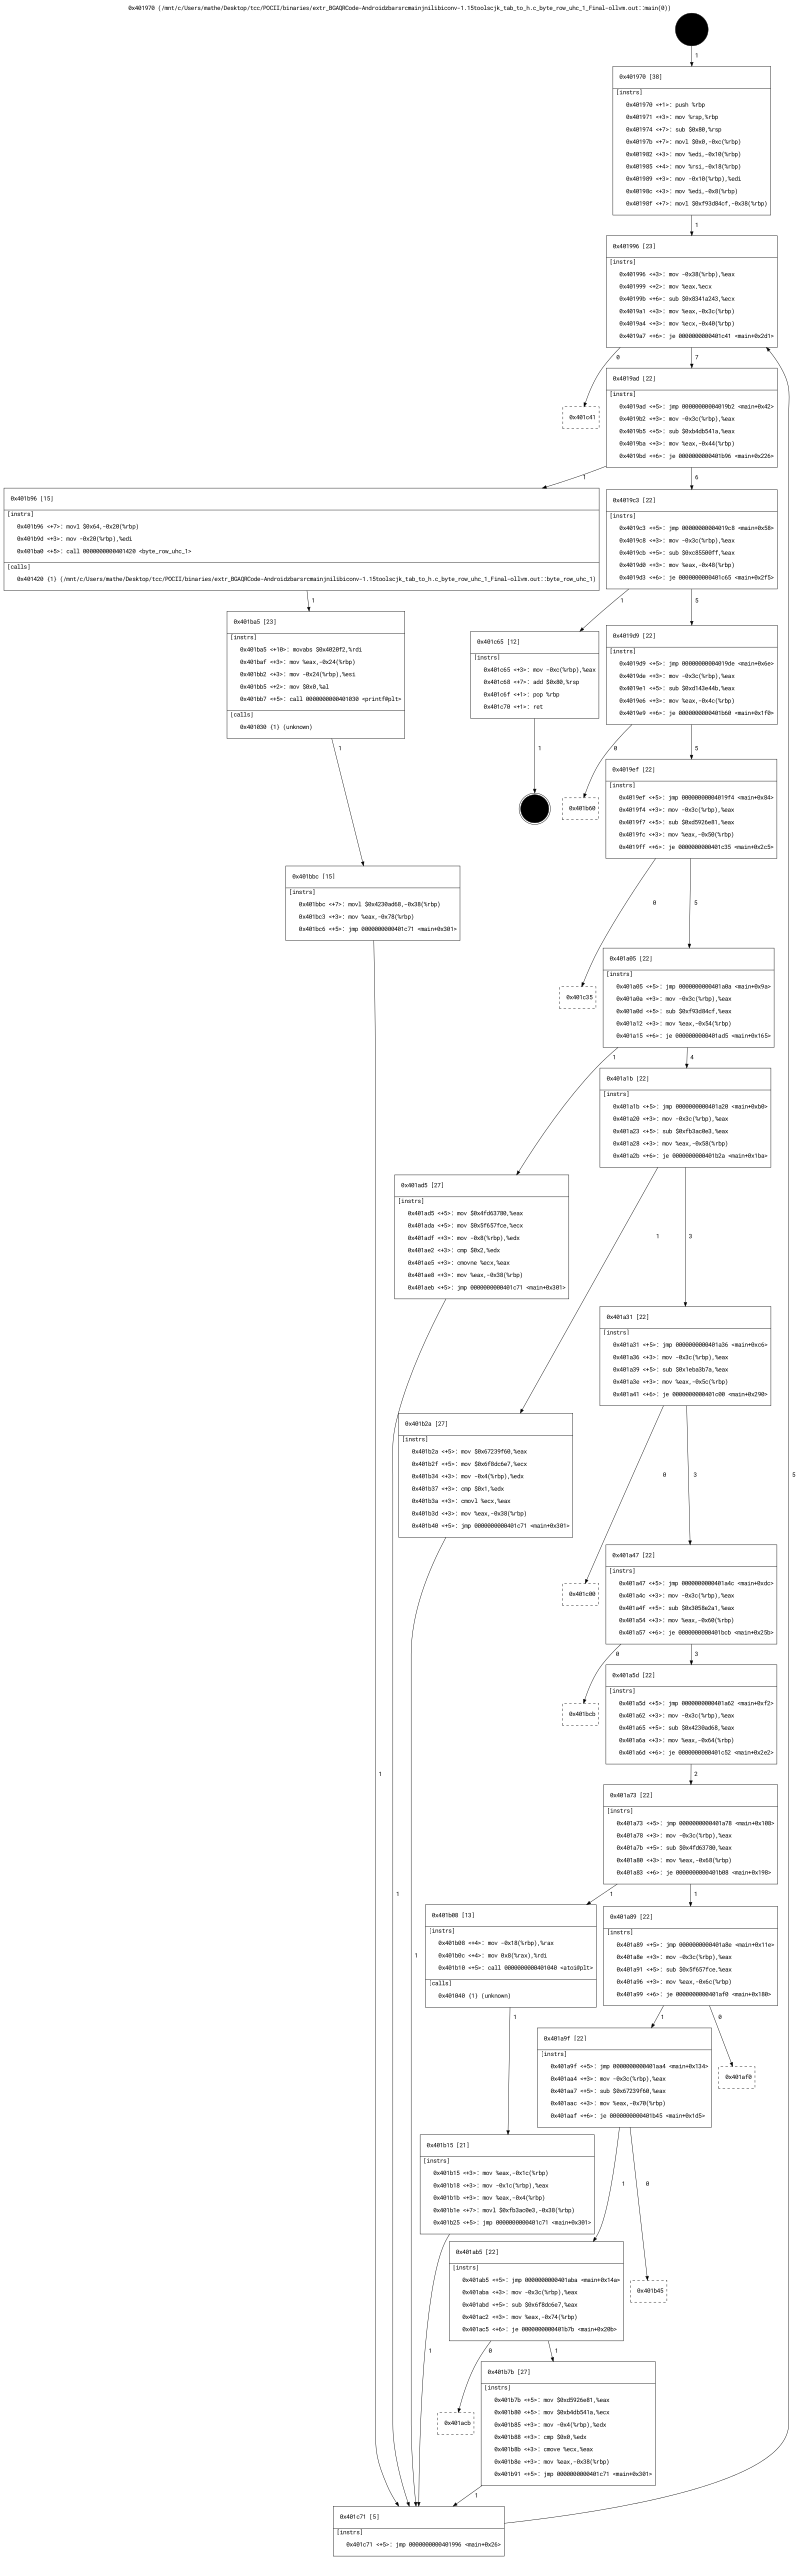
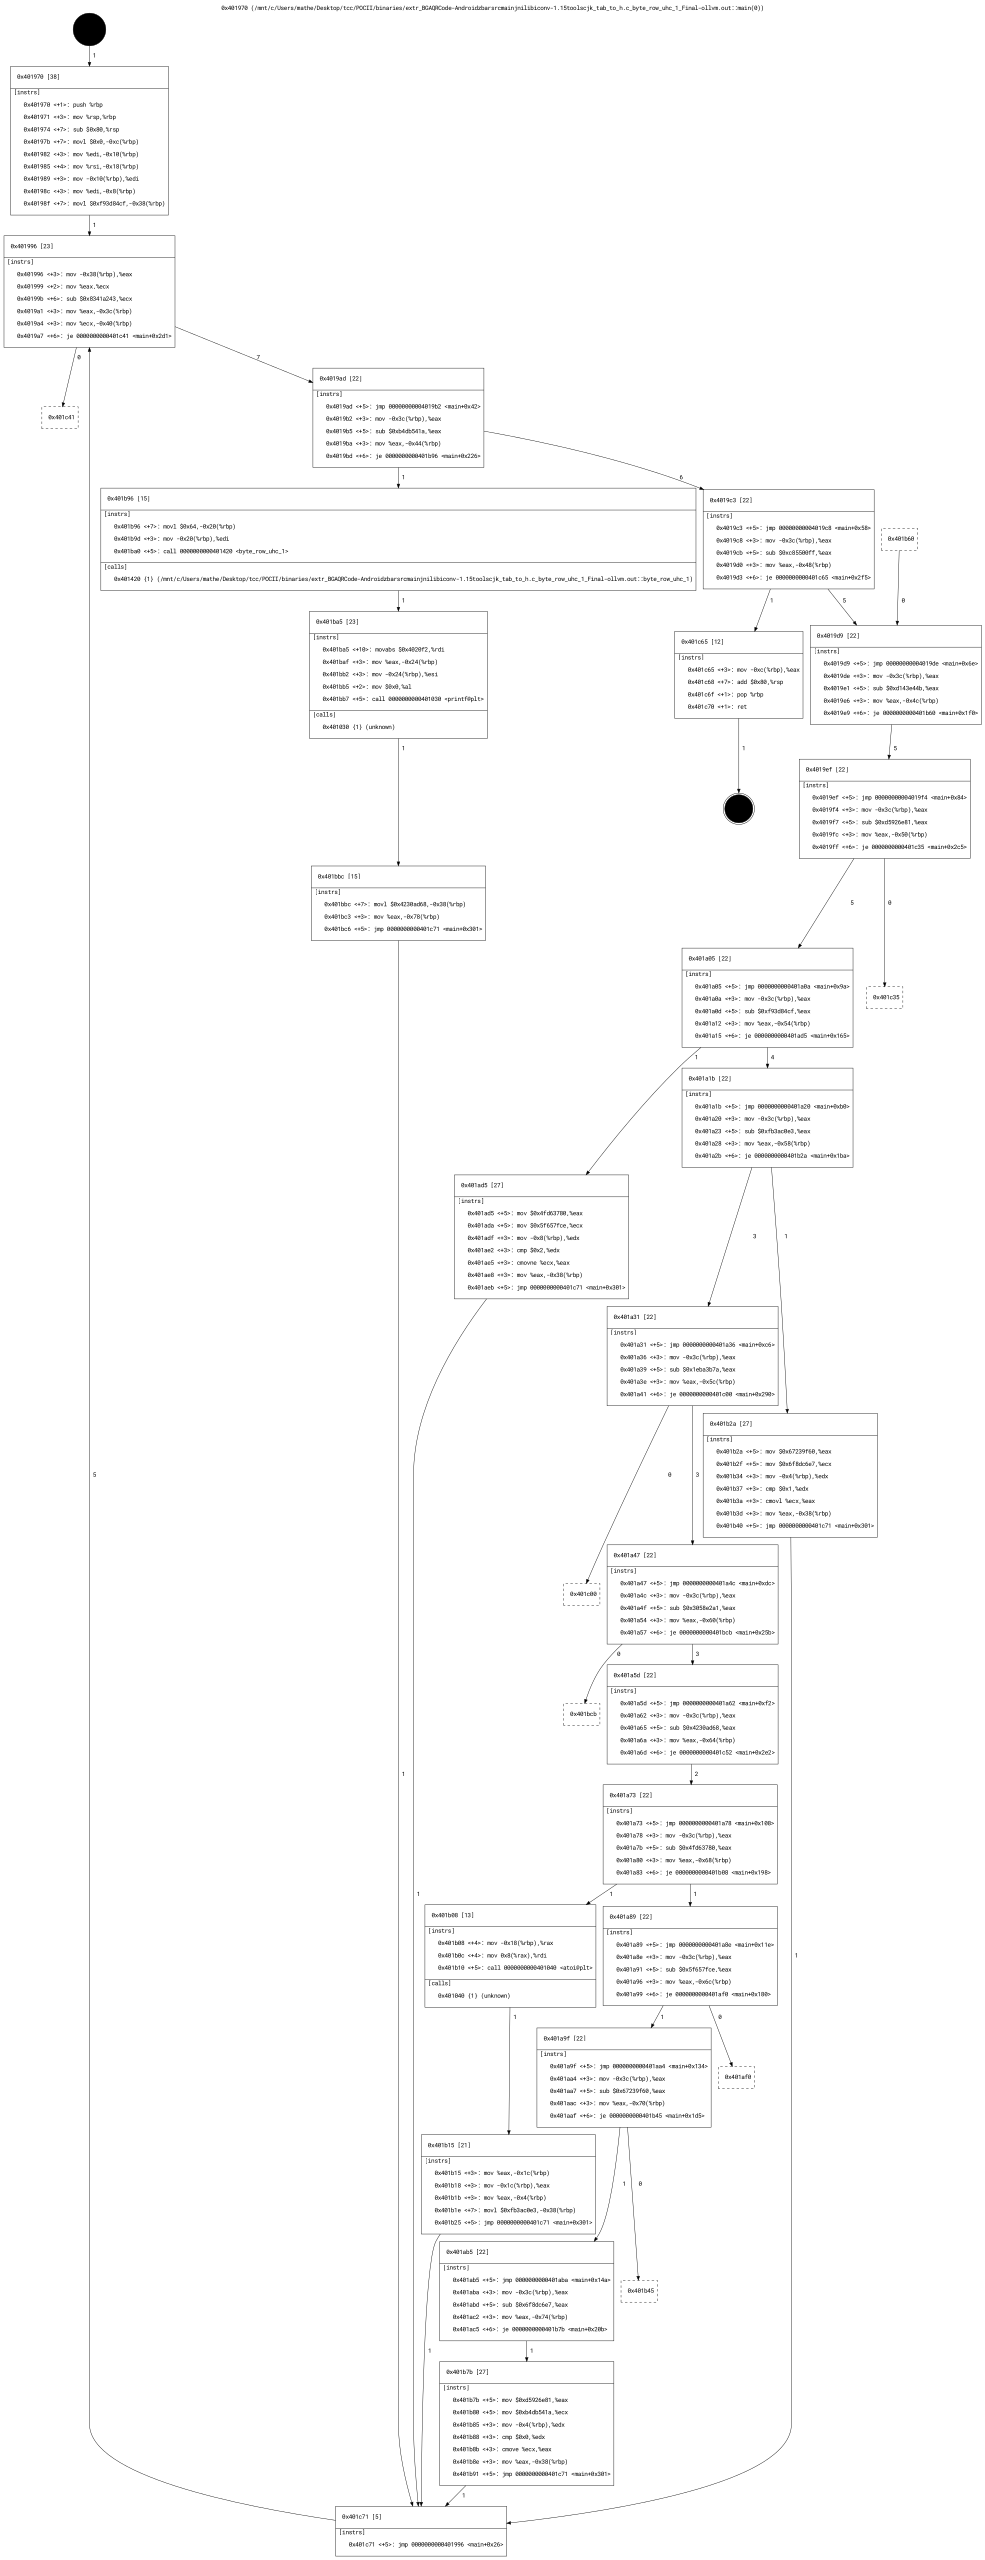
edge "0x4019d9 [22]" -> "0x401b60": reversed
node "0x401acb": removed
